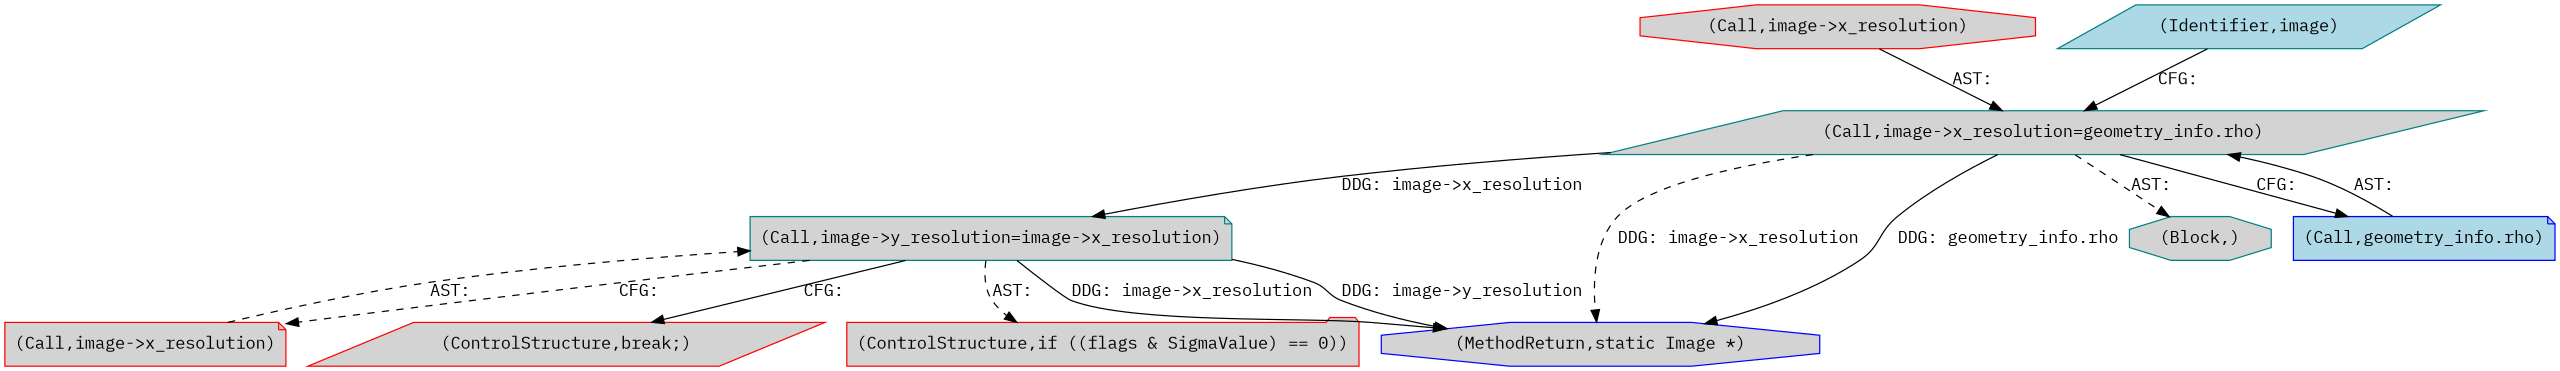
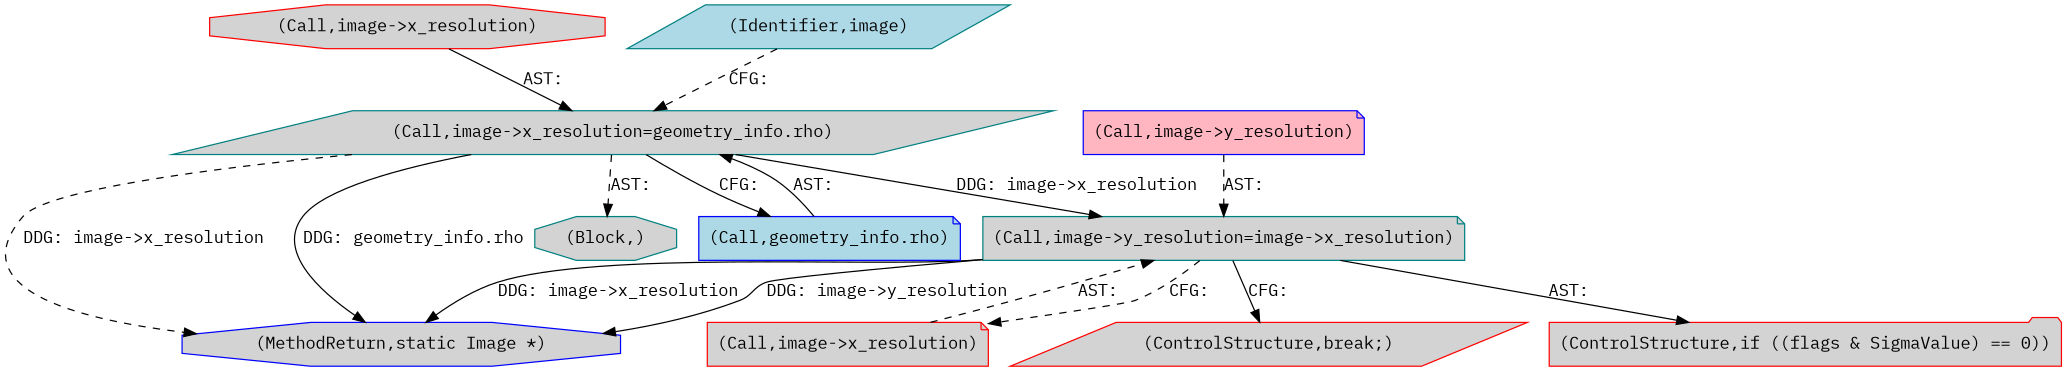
edge "(Identifier,image)" -> "(Call,image->x_resolution=geometry_info.rho)": style solid -> dashed
node "(Call,image->y_resolution)": added
edge "(Call,image->y_resolution=image->x_resolution)" -> "(ControlStructure,if ((flags & SigmaValue) == 0))": style dashed -> solid
